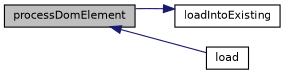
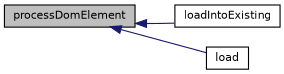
edge "processDomElement" -> "loadIntoExisting": reversed
